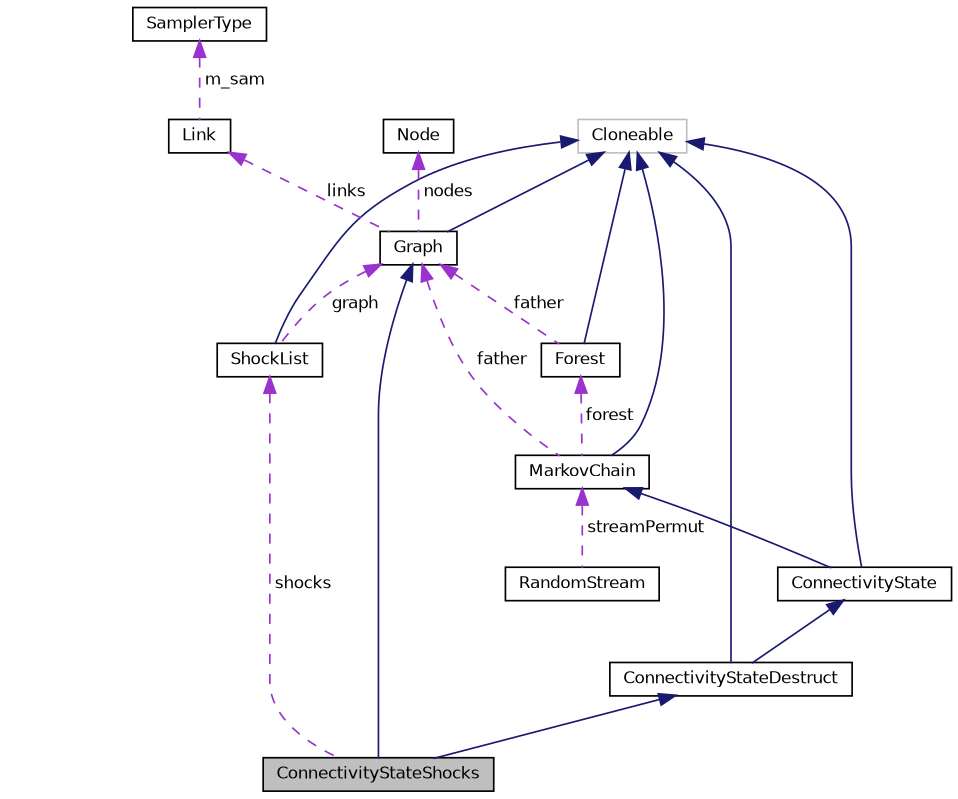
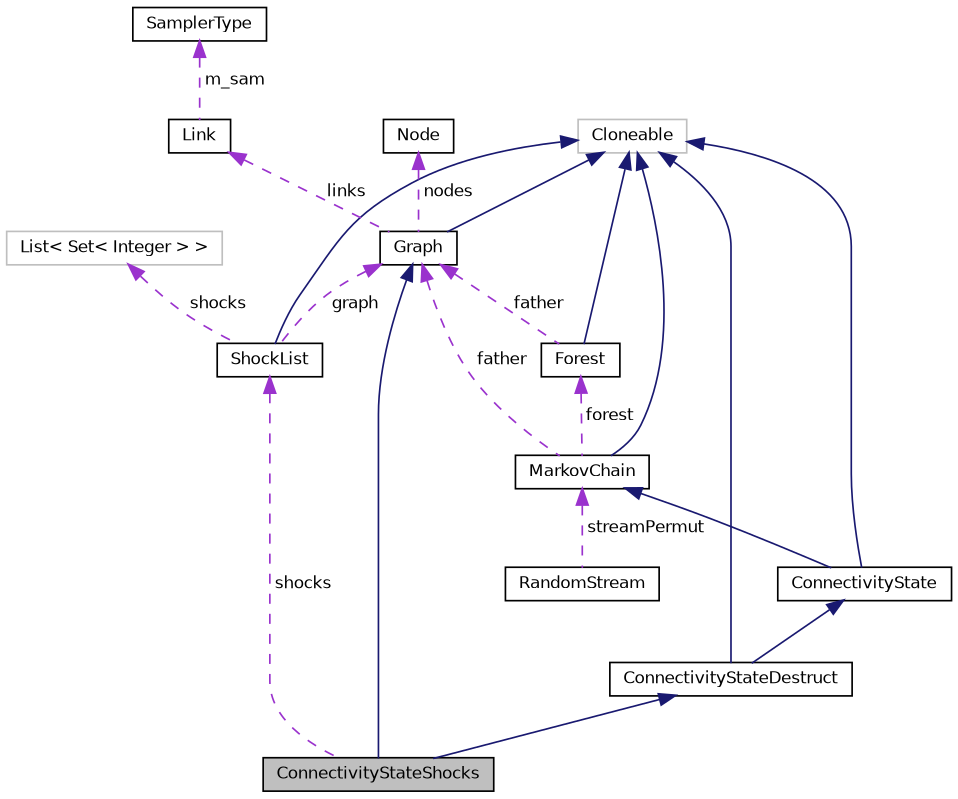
node "List< Set< Integer > >": added
